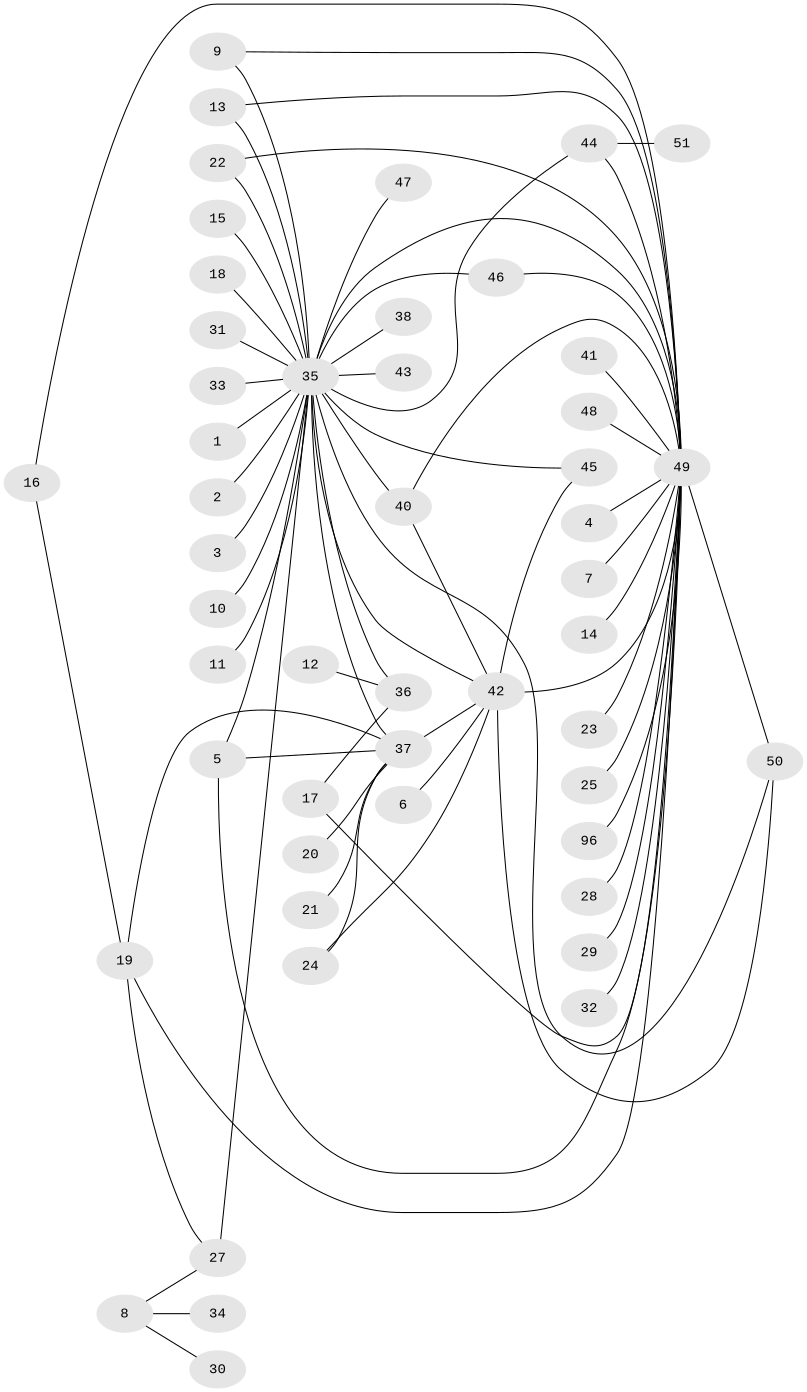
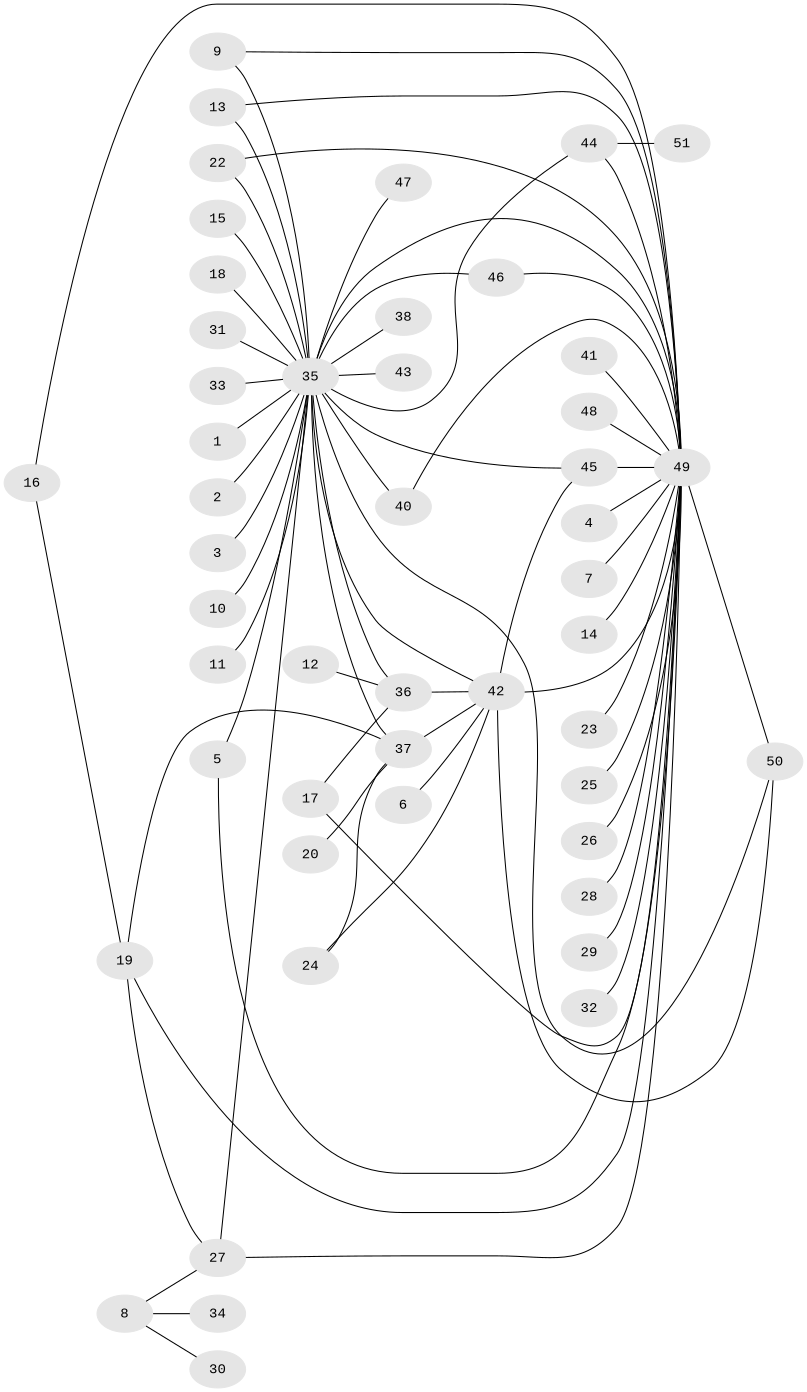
edge "45" -- "49": added
edge "40" -- "42": now "36" -- "42"
edge "37" -- "5": removed
node "96": label "96" -> "26"
node "21": removed
edge "49" -- "27": added
